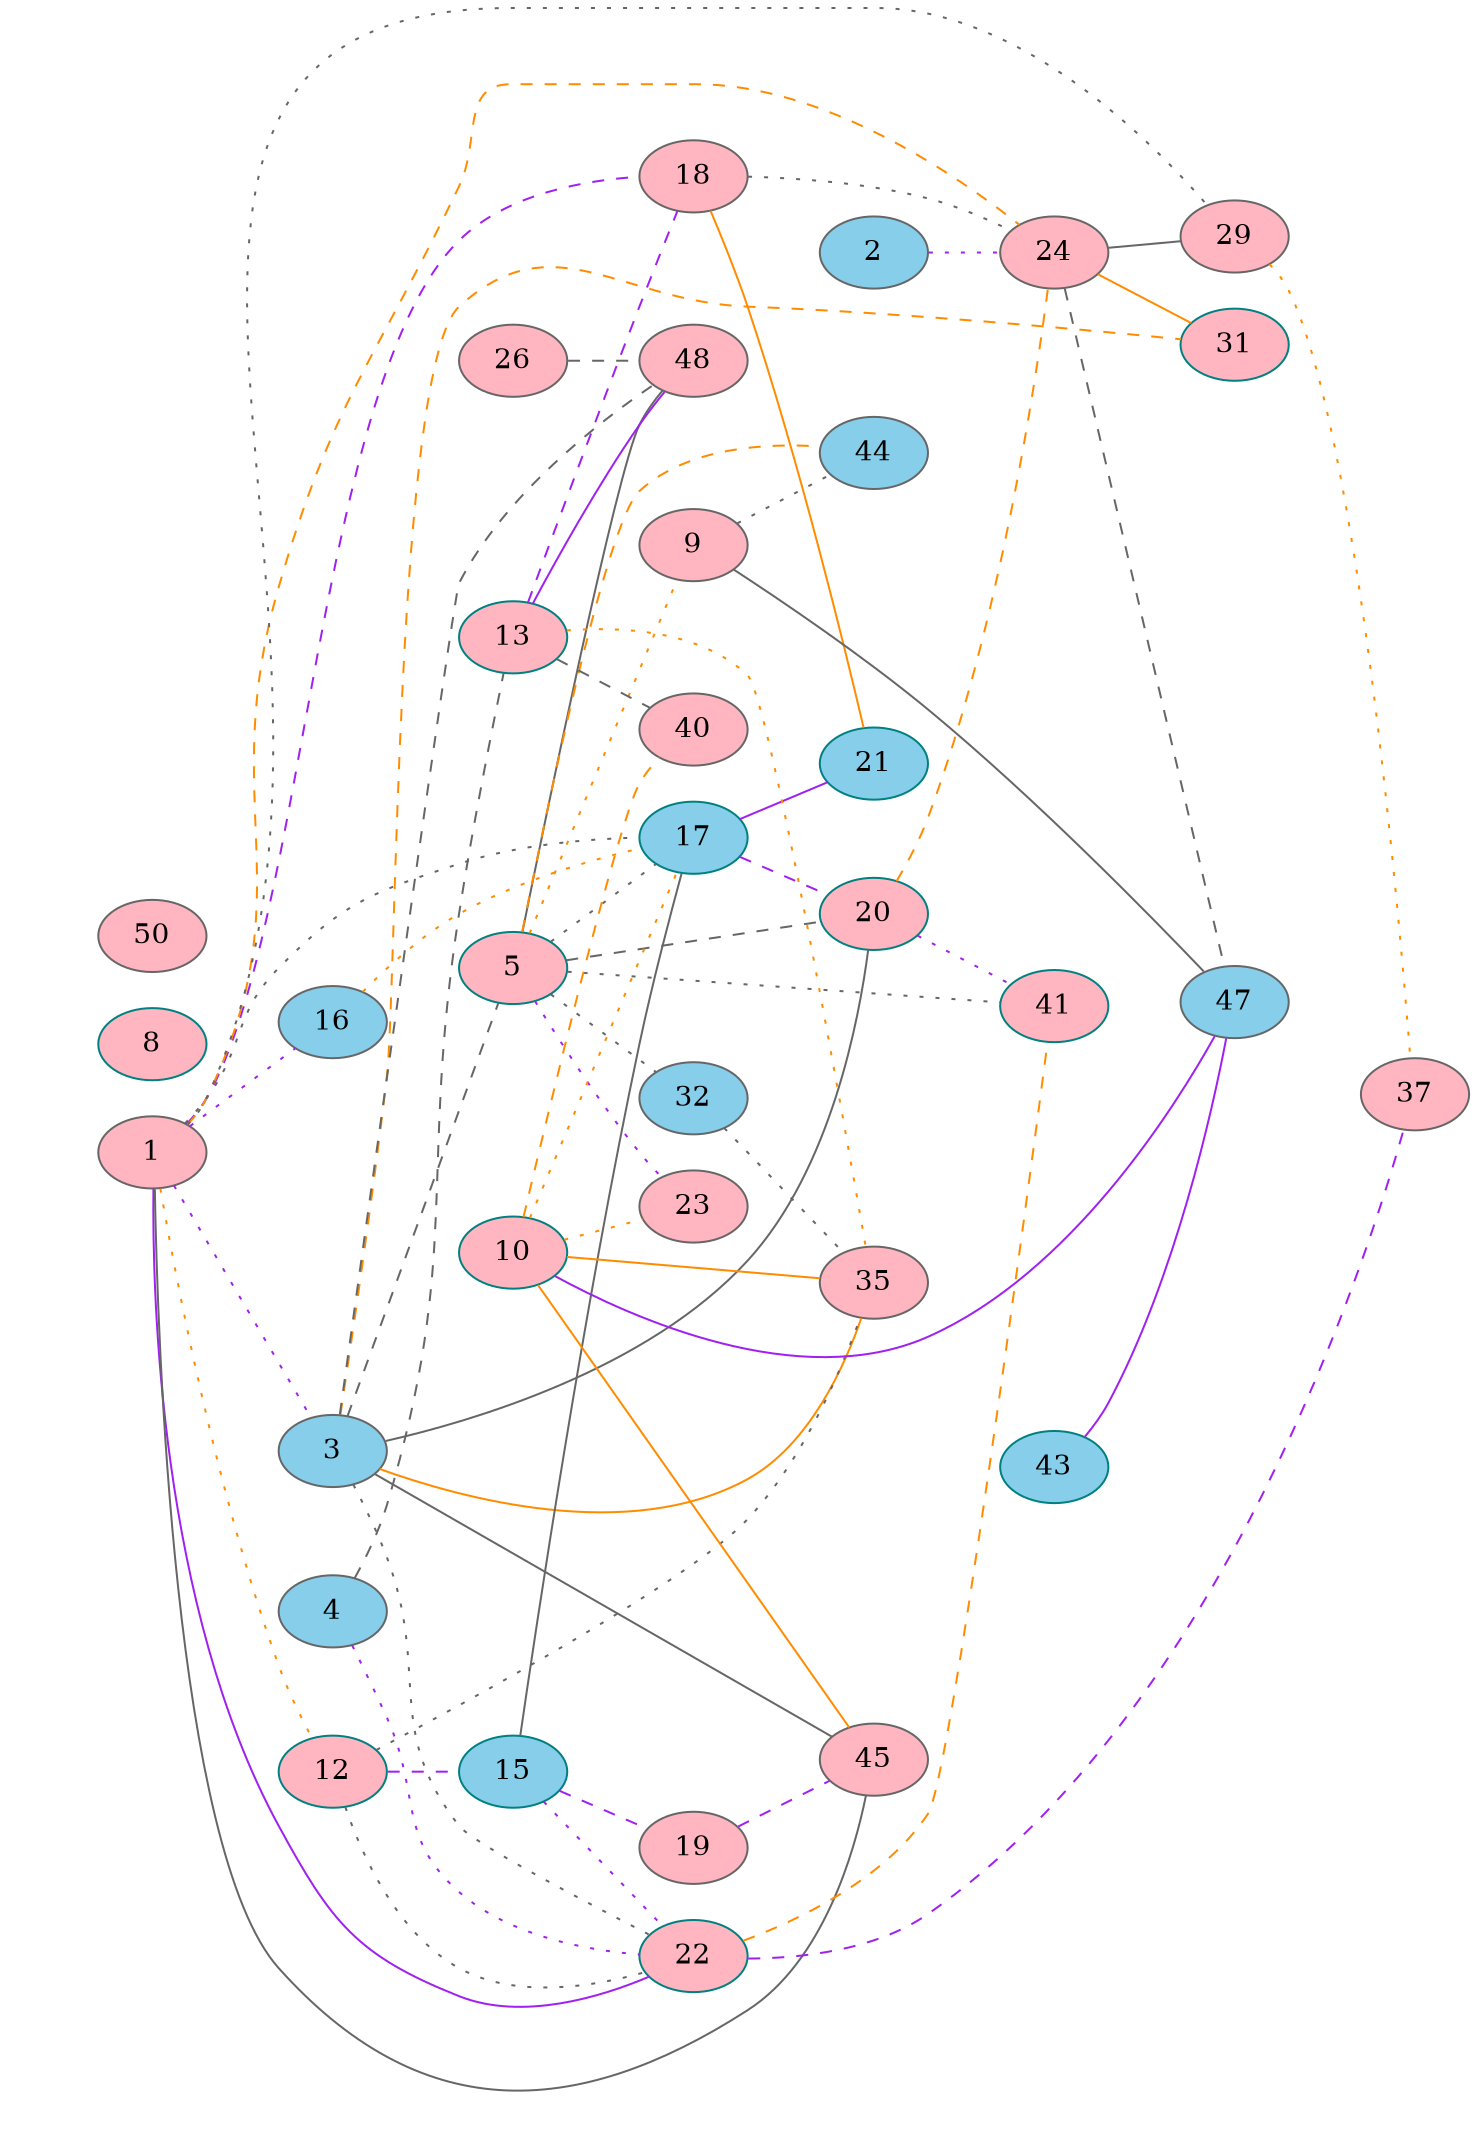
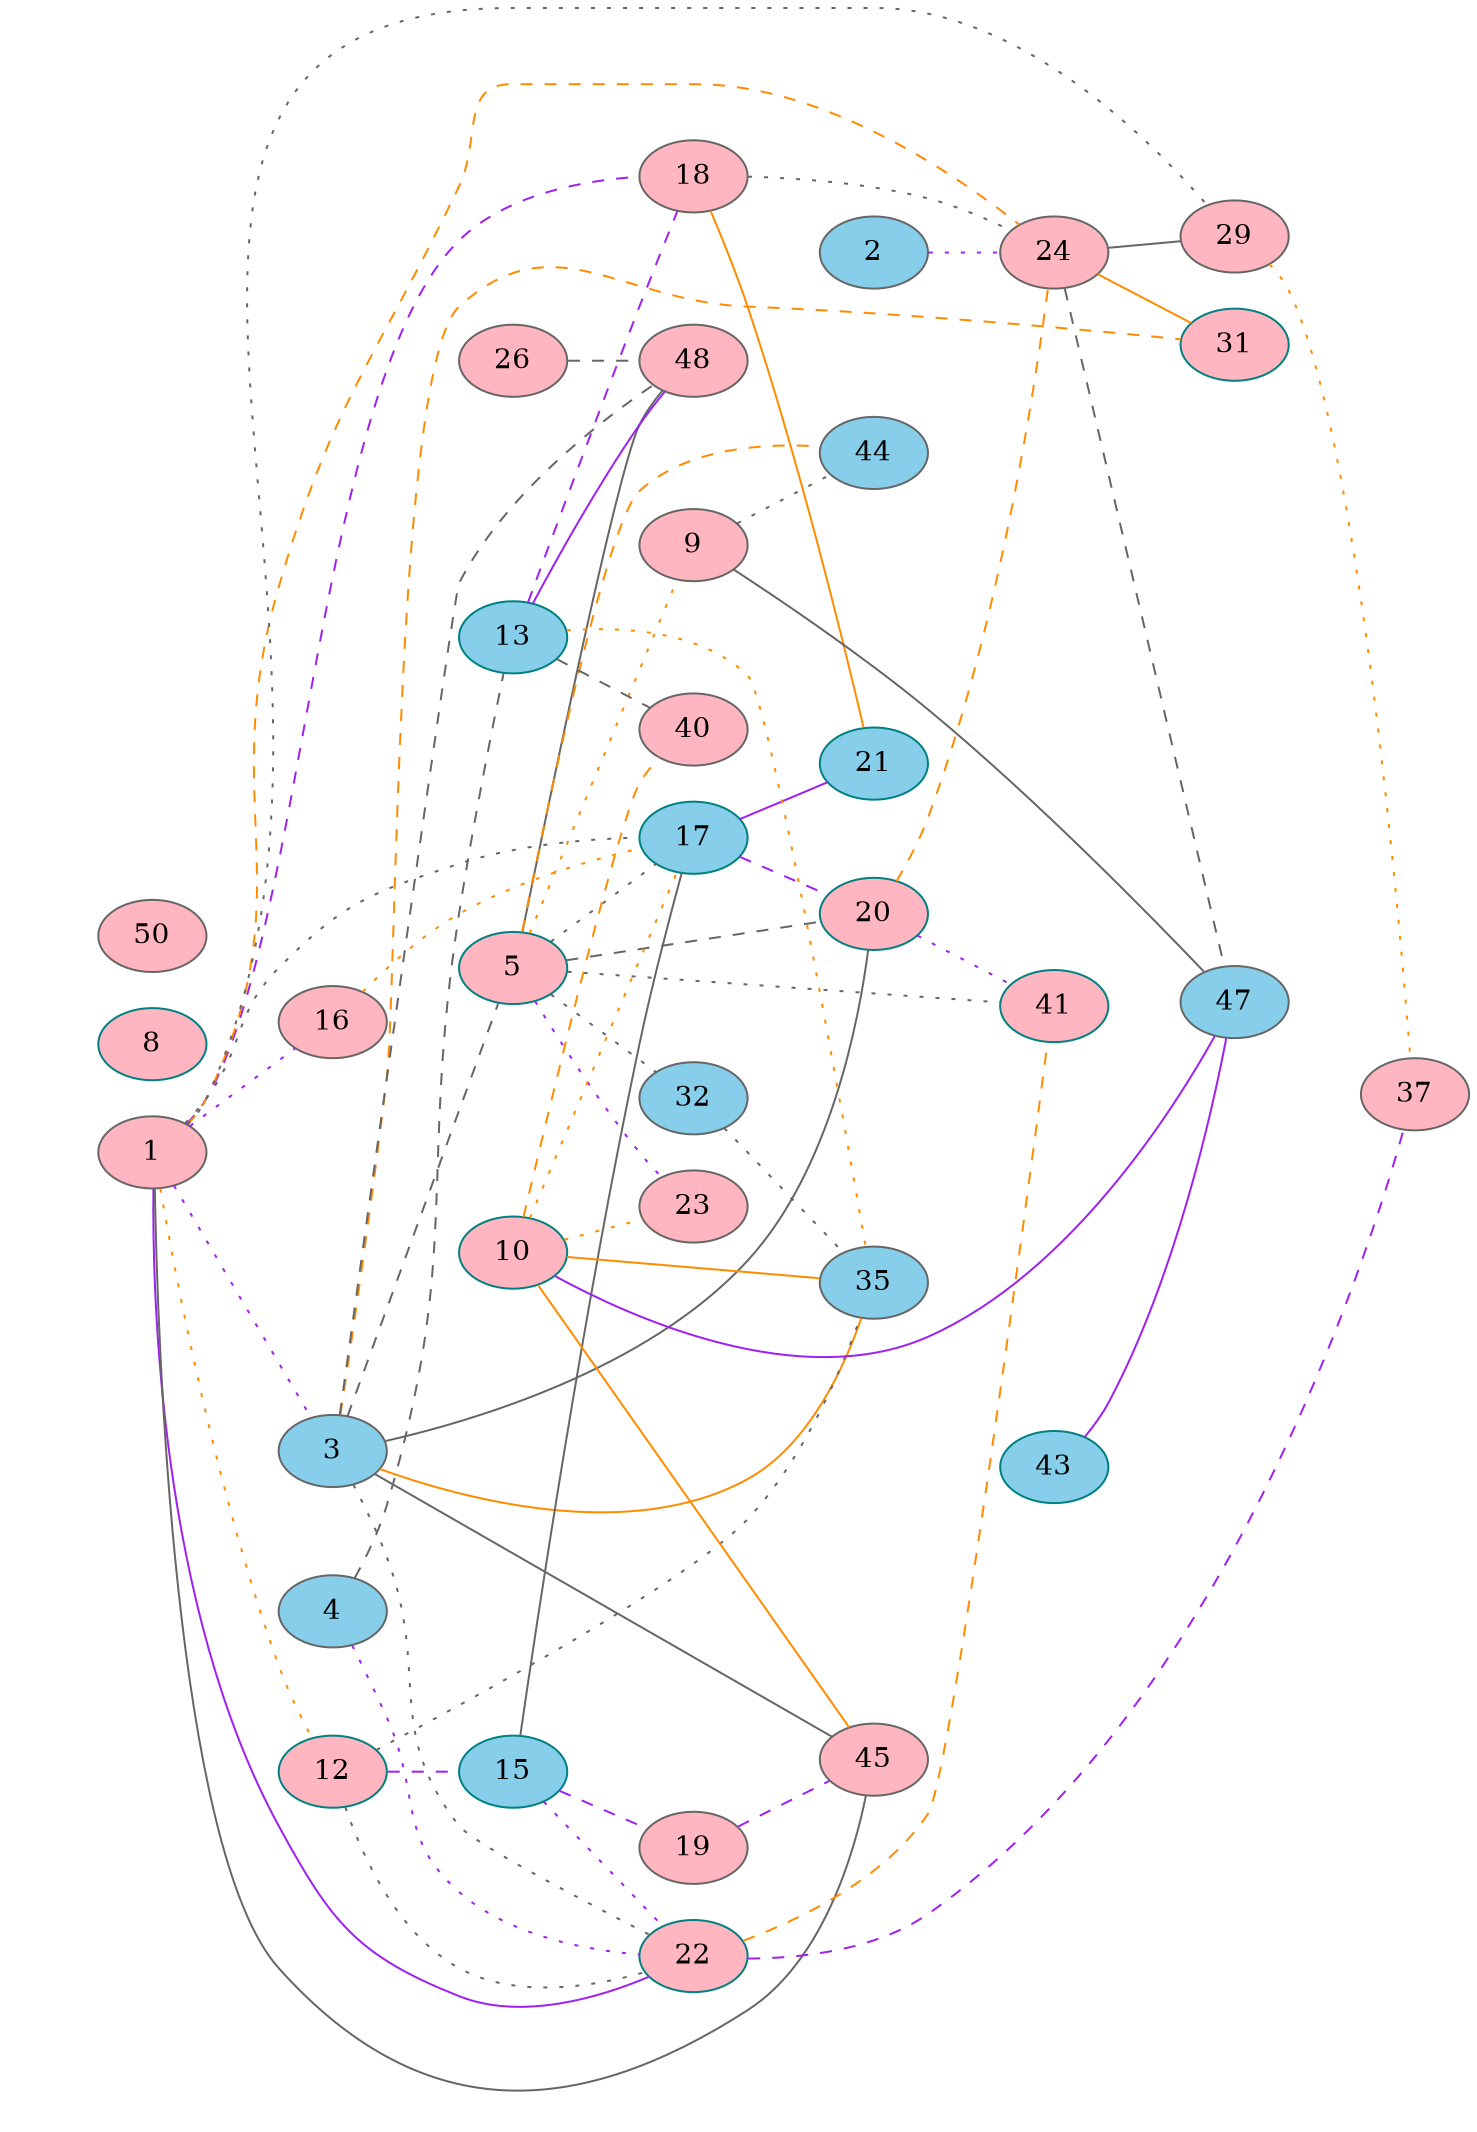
node "13": fillcolor lightpink -> skyblue
node "16": fillcolor skyblue -> lightpink
node "35": fillcolor lightpink -> skyblue
